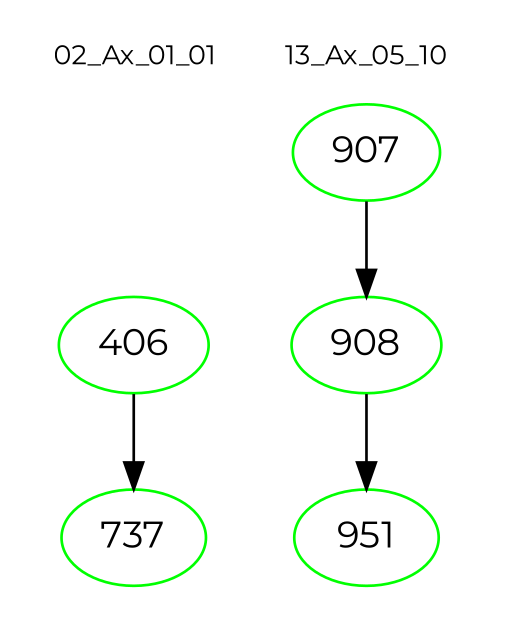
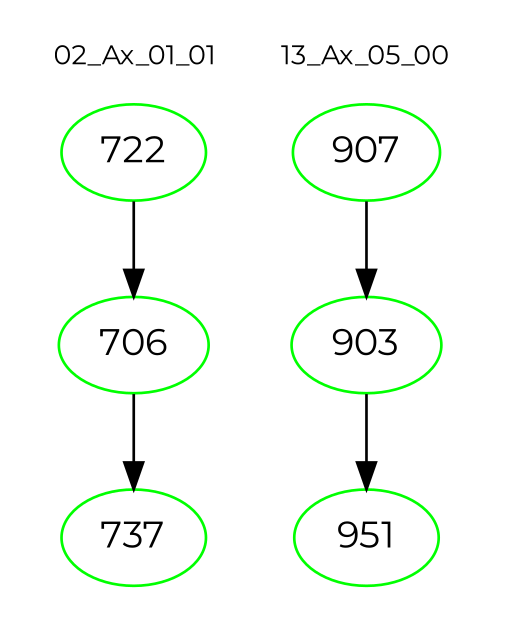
cluster "13_Ax_05_10": label "13_Ax_05_10" -> "13_Ax_05_00"
node "722": added
node "406": label "406" -> "706"
node "908": label "908" -> "903"
